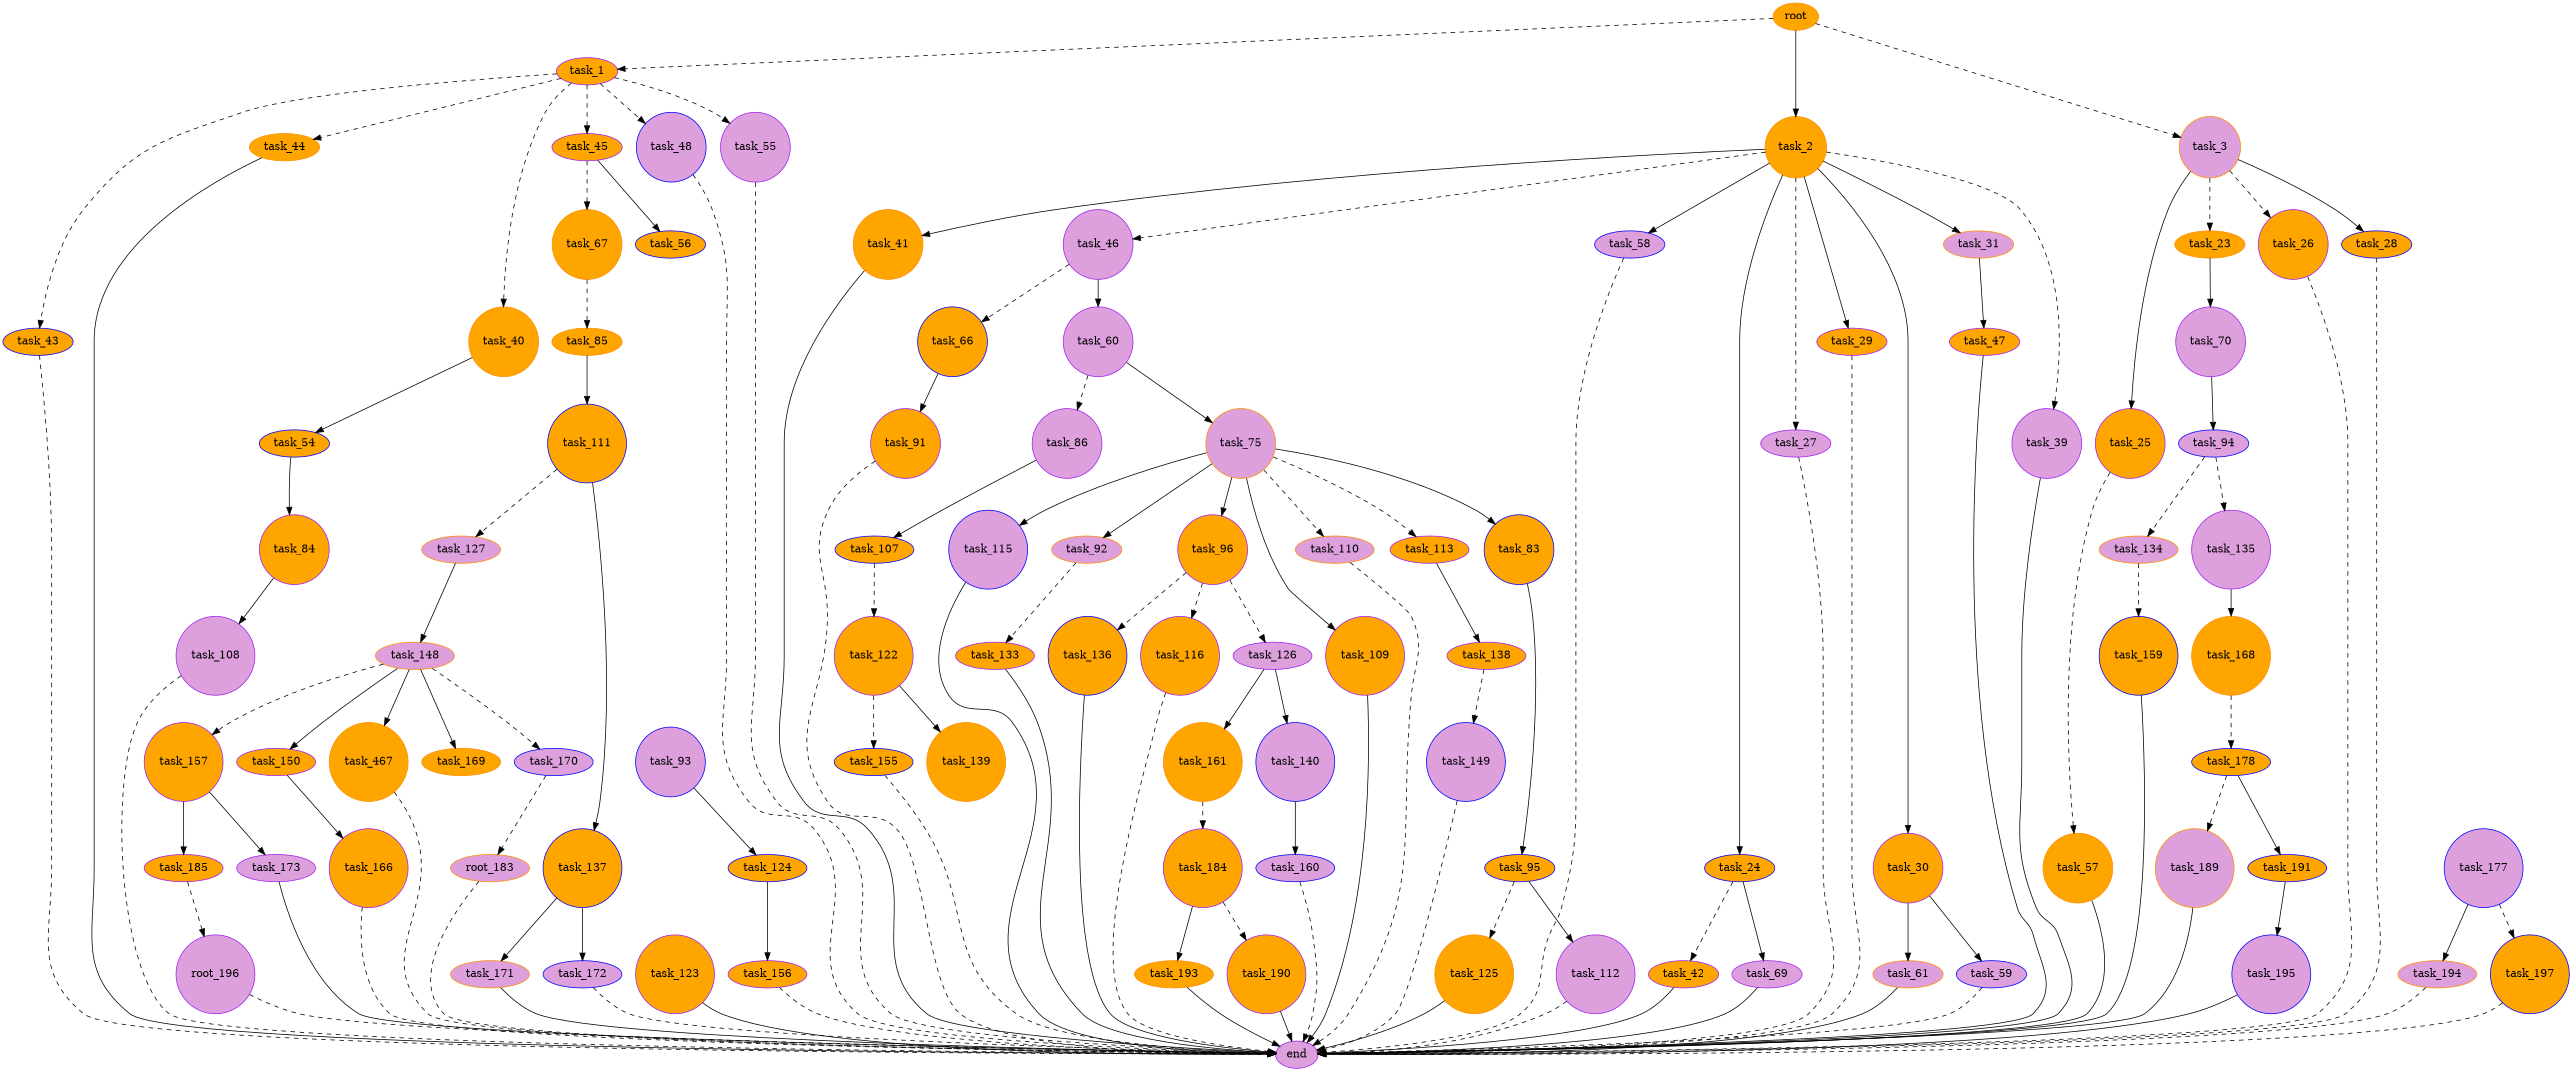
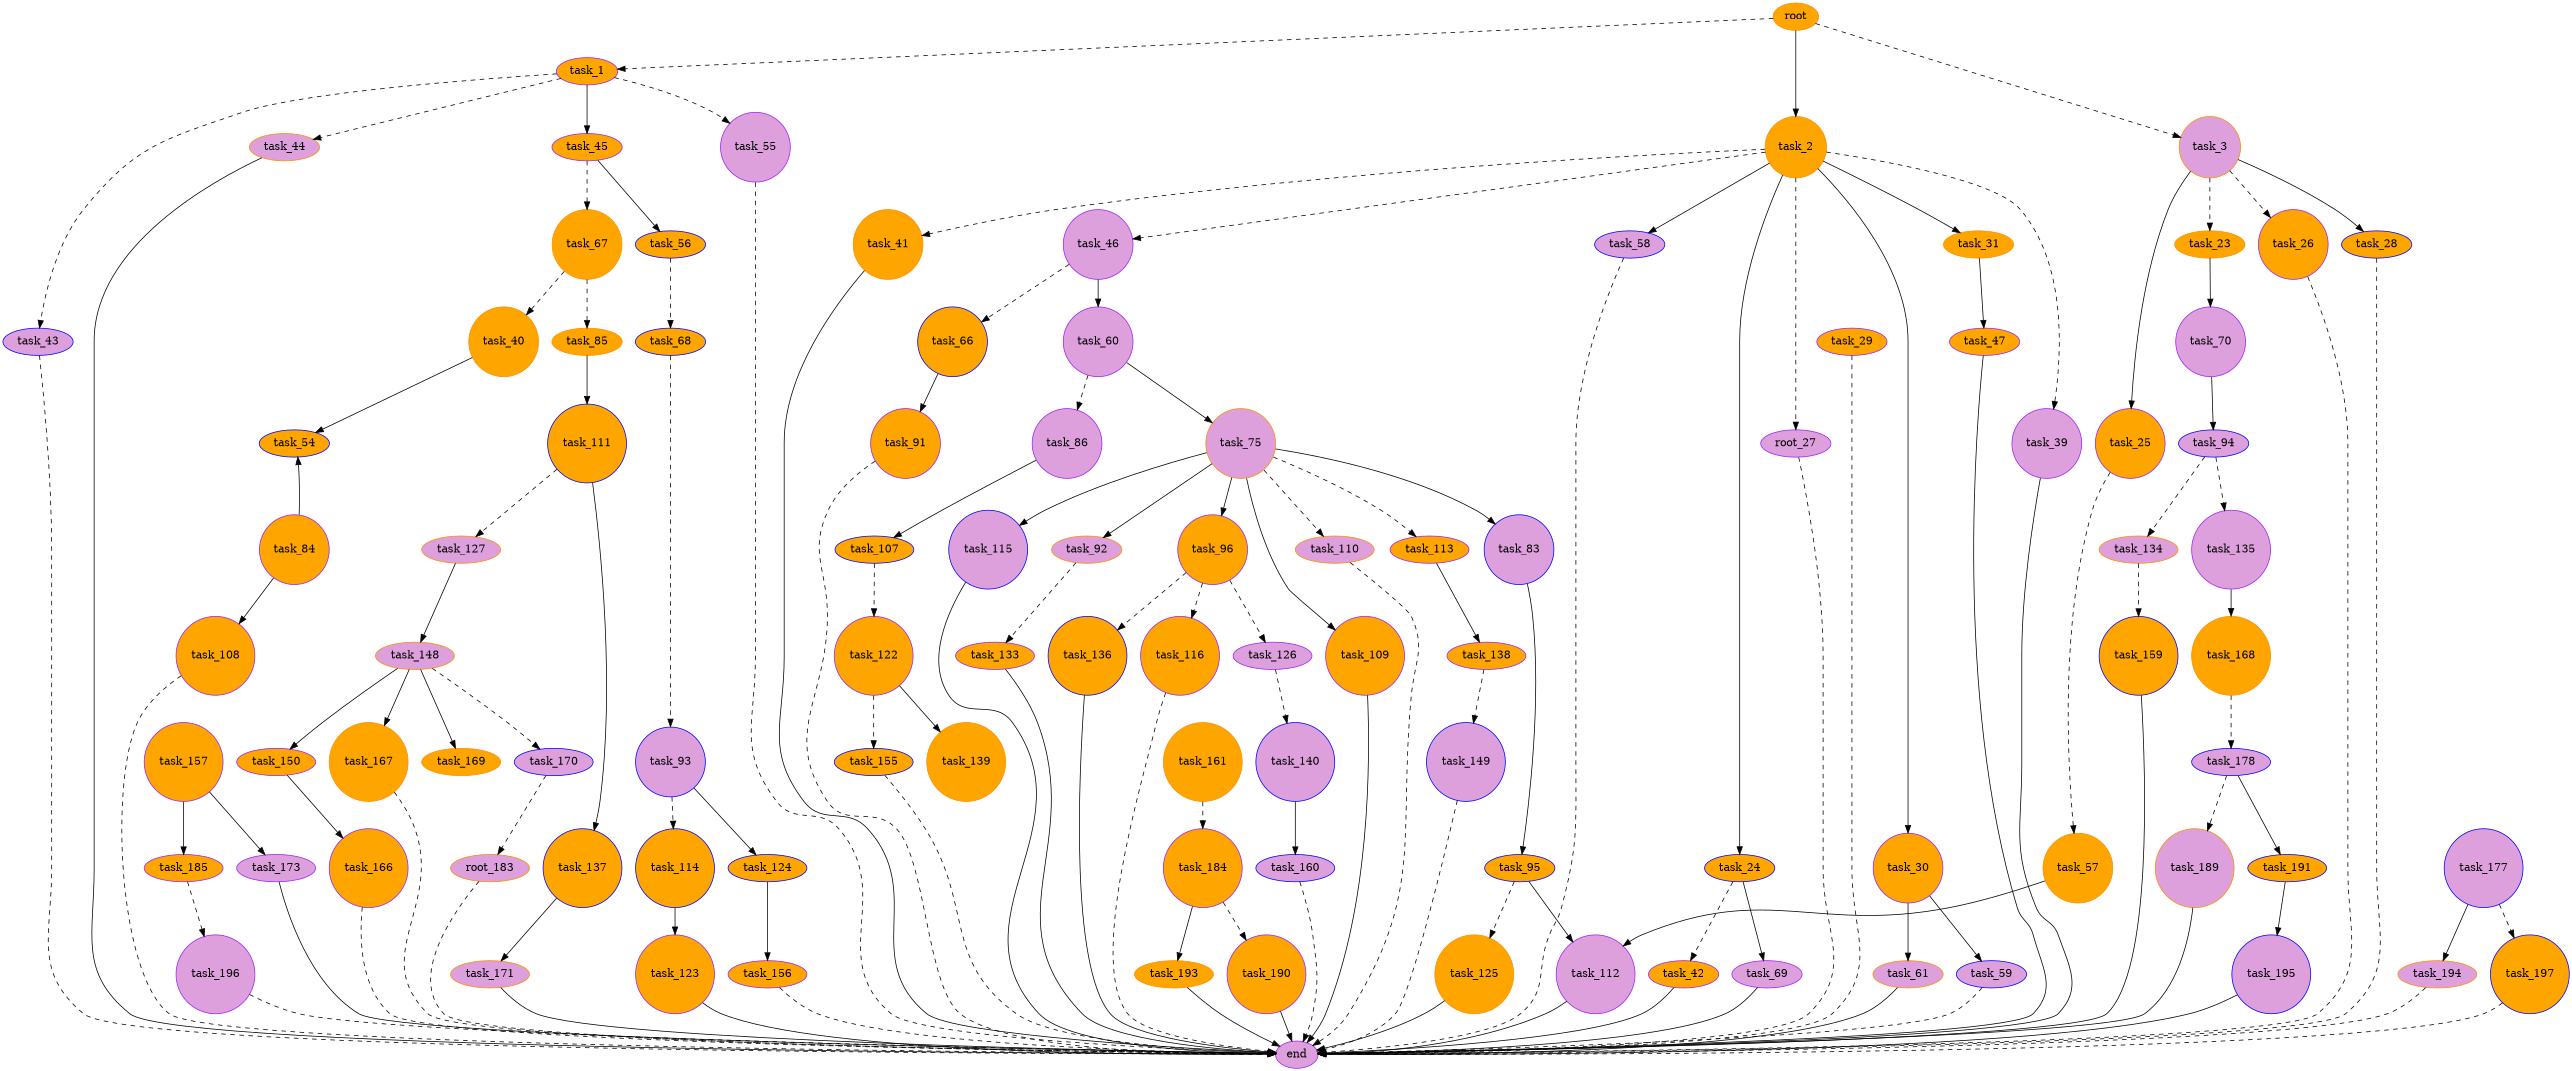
edge "task_1" -> "task_45": style dashed -> solid
node "task_44": fillcolor orange -> plum
node "task_48": removed
edge "task_2" -> "task_41": style solid -> dashed
edge "task_1" -> "task_40": now "task_67" -> "task_40"
node "task_31": fillcolor plum -> orange
edge "task_2" -> "task_29": removed
node "task_43": fillcolor orange -> plum
node "task_68": added
node "task_27": label "task_27" -> "root_27"
edge "task_54" -> "task_84": reversed
node "task_83": fillcolor orange -> plum
node "task_108": fillcolor plum -> orange
edge "task_148" -> "task_157": removed
edge "task_126" -> "task_140": style solid -> dashed
edge "task_126" -> "task_161": removed
node "task_467": label "task_467" -> "task_167"
node "task_178": fillcolor orange -> plum
node "task_114": added
node "root_196": label "root_196" -> "task_196"
node "task_172": removed
edge "task_112" -> "end": style dashed -> solid
edge "task_57" -> "end": now "task_57" -> "task_112"
